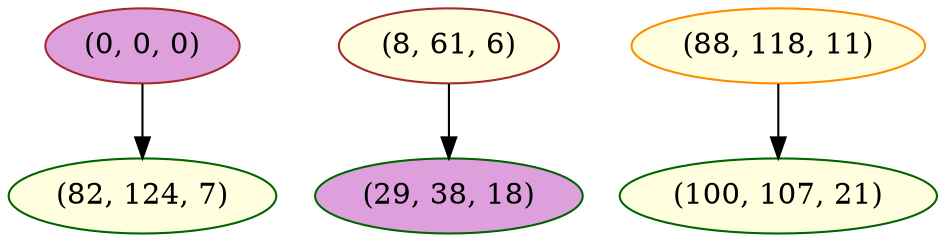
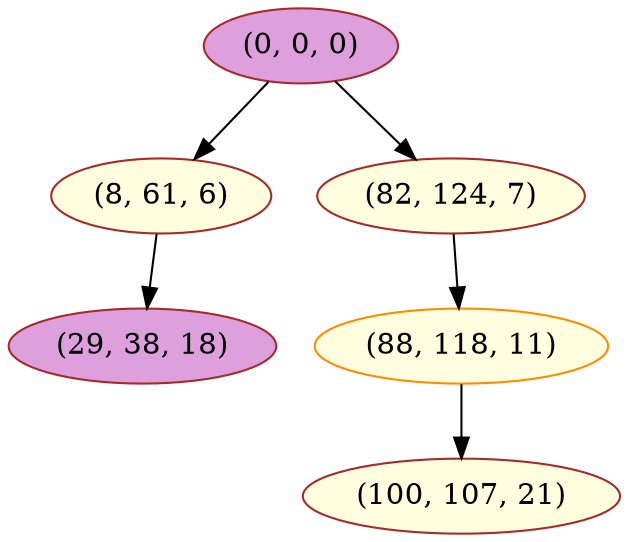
edge "(0, 0, 0)" -> "(8, 61, 6)": added
node "(82, 124, 7)": color darkgreen -> brown
node "(29, 38, 18)": color darkgreen -> brown
node "(100, 107, 21)": color darkgreen -> brown
edge "(82, 124, 7)" -> "(88, 118, 11)": added
